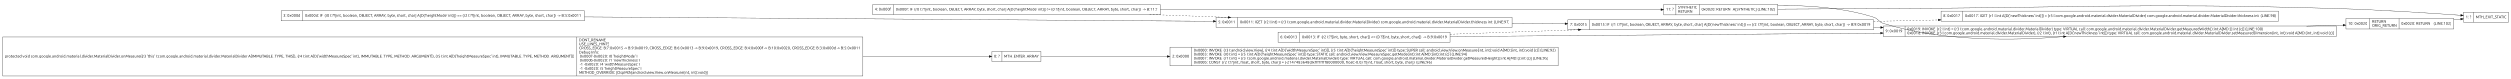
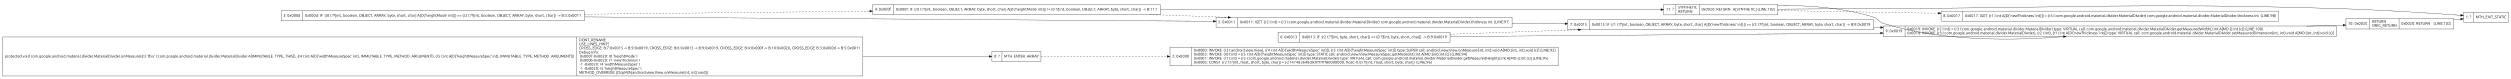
edge "3: 0x000d" -> "4: 0x000f": added
edge "7: 0x0015" -> "8: 0x0017": now "11: ?" -> "8: 0x0017"
edge "0: ?" -> "2: 0x0000": style solid -> dashed
